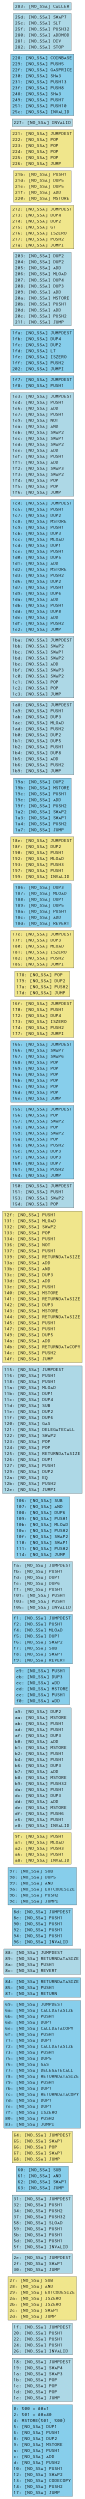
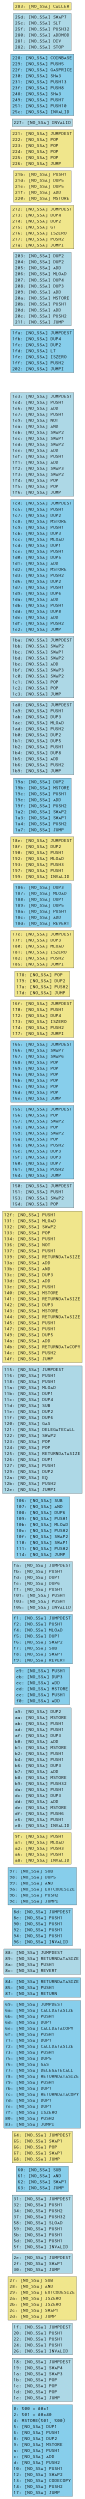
node "283: [NO_SSA] CALLER": fillcolor lightblue -> khaki
node "1f7: [NO_SSA] JUMPDEST 1f8: [NO_SSA] PUSH1": removed
